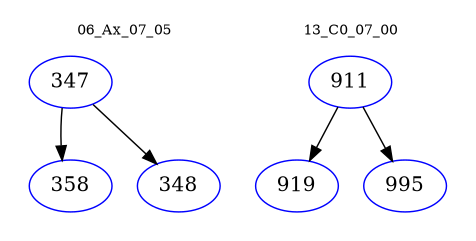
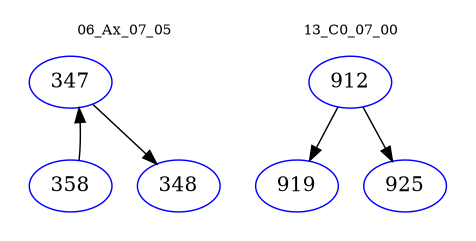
node "911": label "911" -> "912"
edge "347" -> "358": reversed
node "995": label "995" -> "925"
